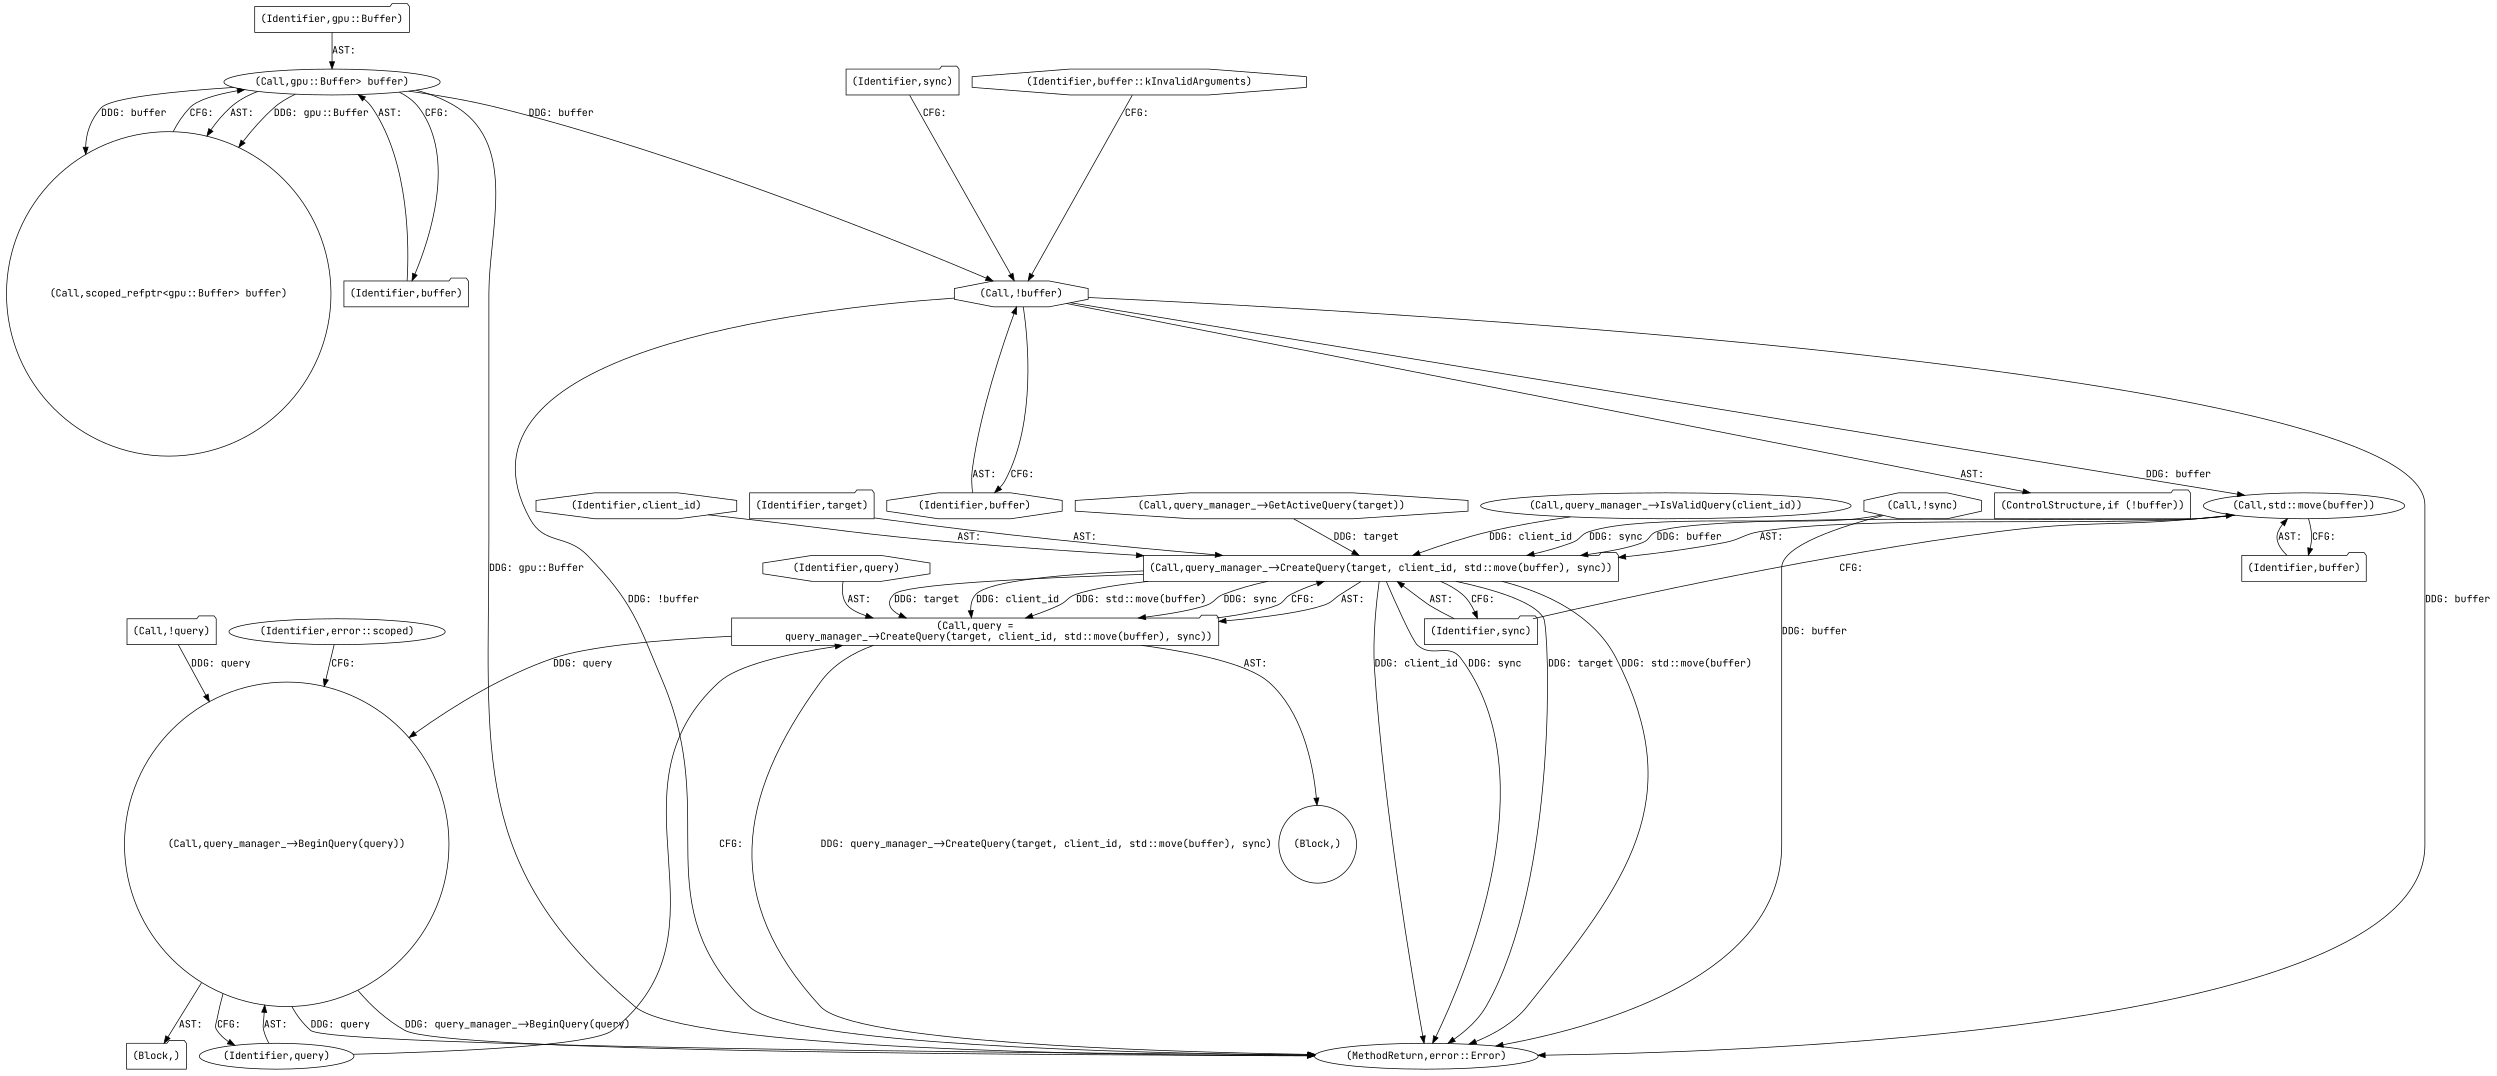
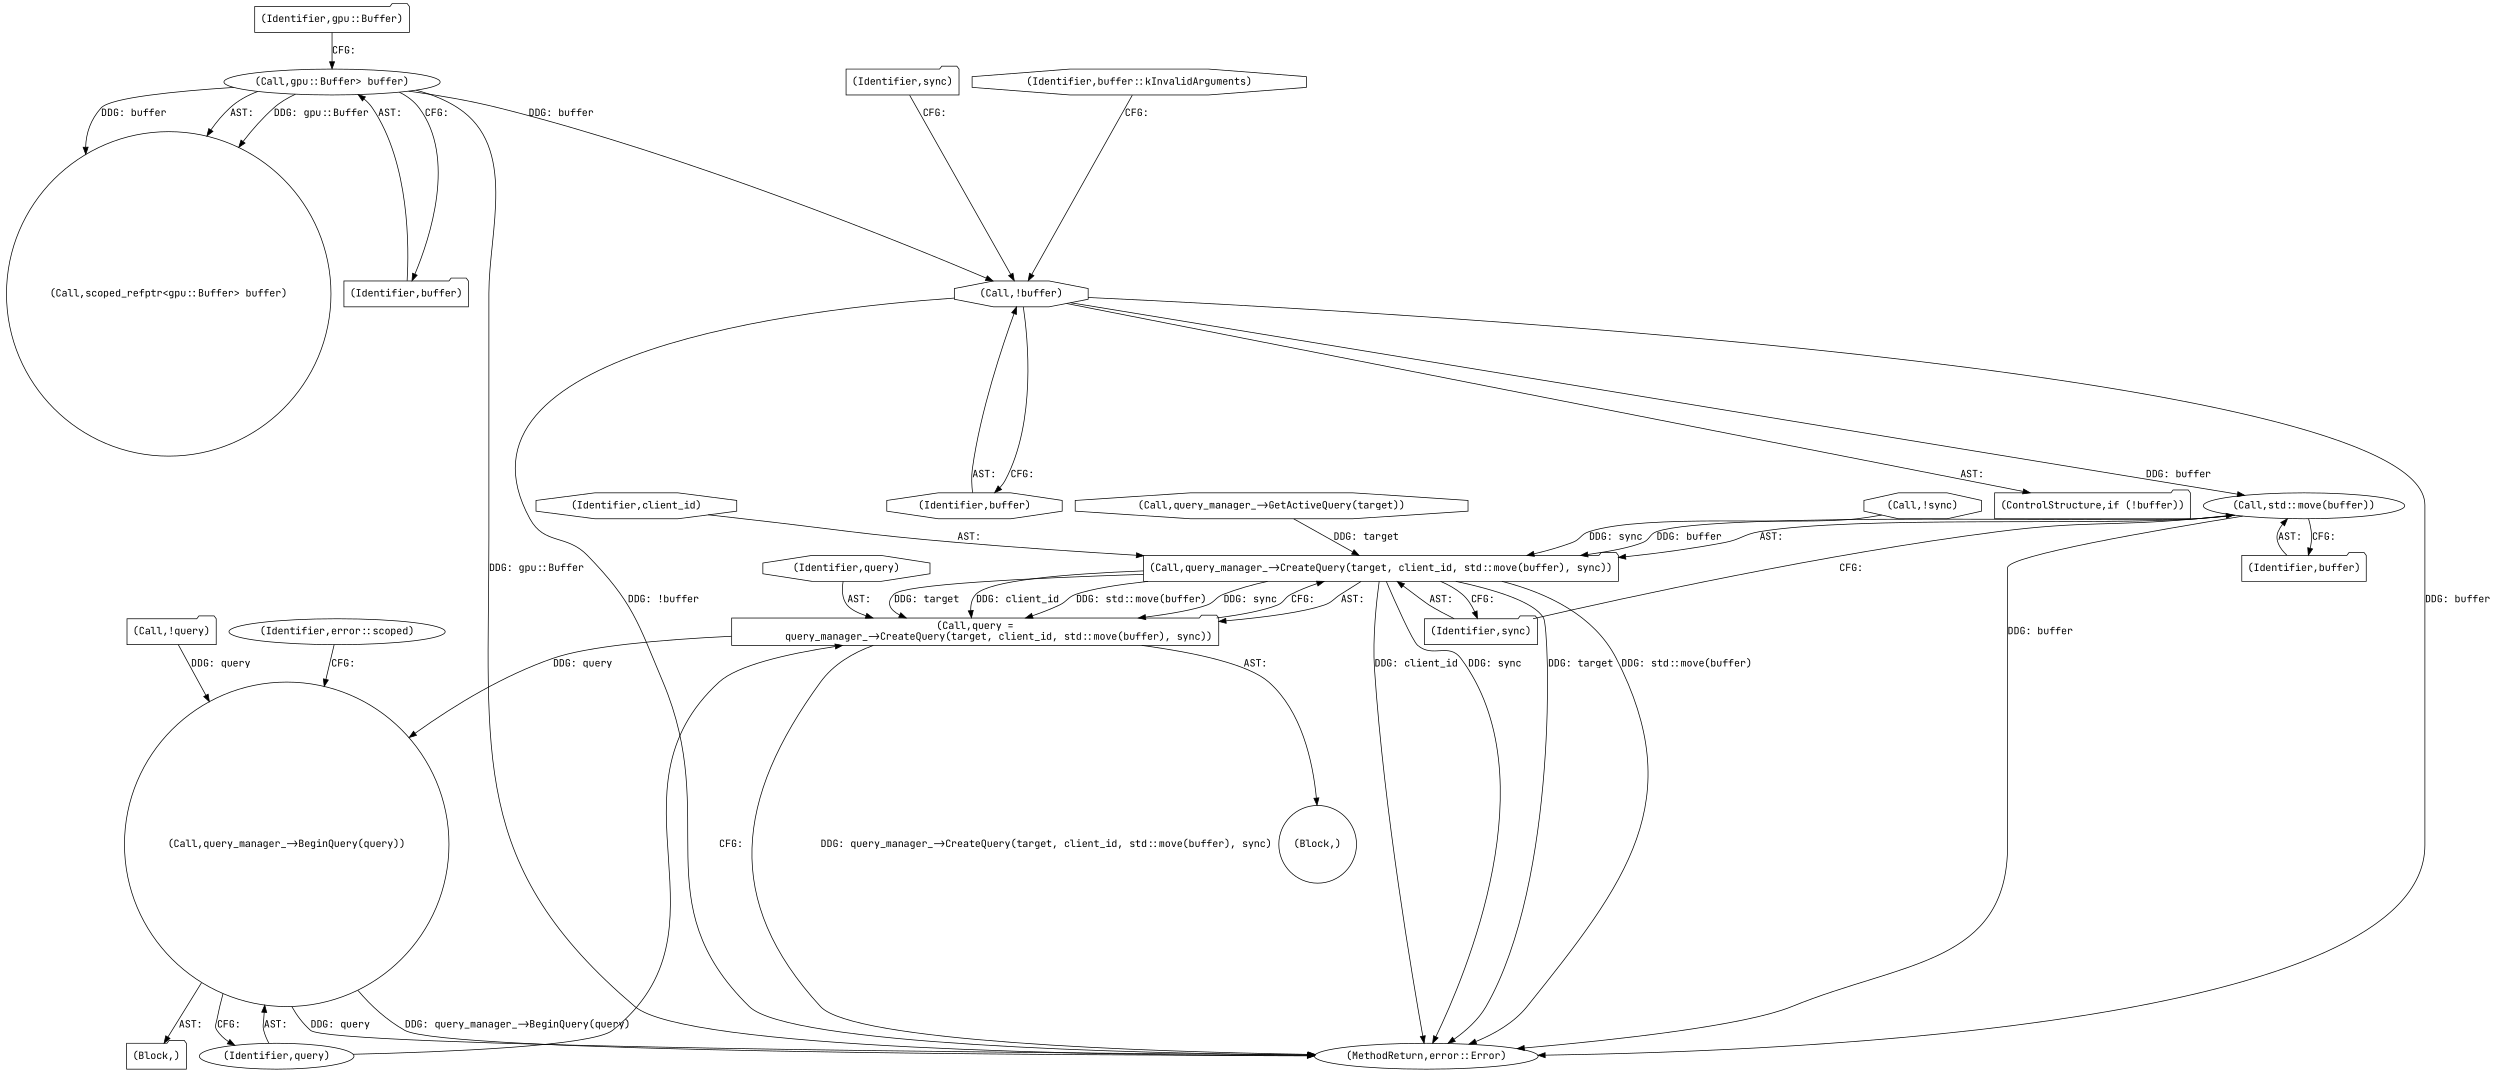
edge "(Identifier,gpu::Buffer)" -> "(Call,gpu::Buffer> buffer)": label "AST: " -> "CFG: "
edge "(Call,scoped_refptr<gpu::Buffer> buffer)" -> "(Call,gpu::Buffer> buffer)": removed, label "CFG:"
node "(Identifier,target)": removed
node "(Call,query_manager_->IsValidQuery(client_id))": removed
edge "(Call,!sync)" -> "(MethodReturn,error::Error)": now "(Call,std::move(buffer))" -> "(MethodReturn,error::Error)"
